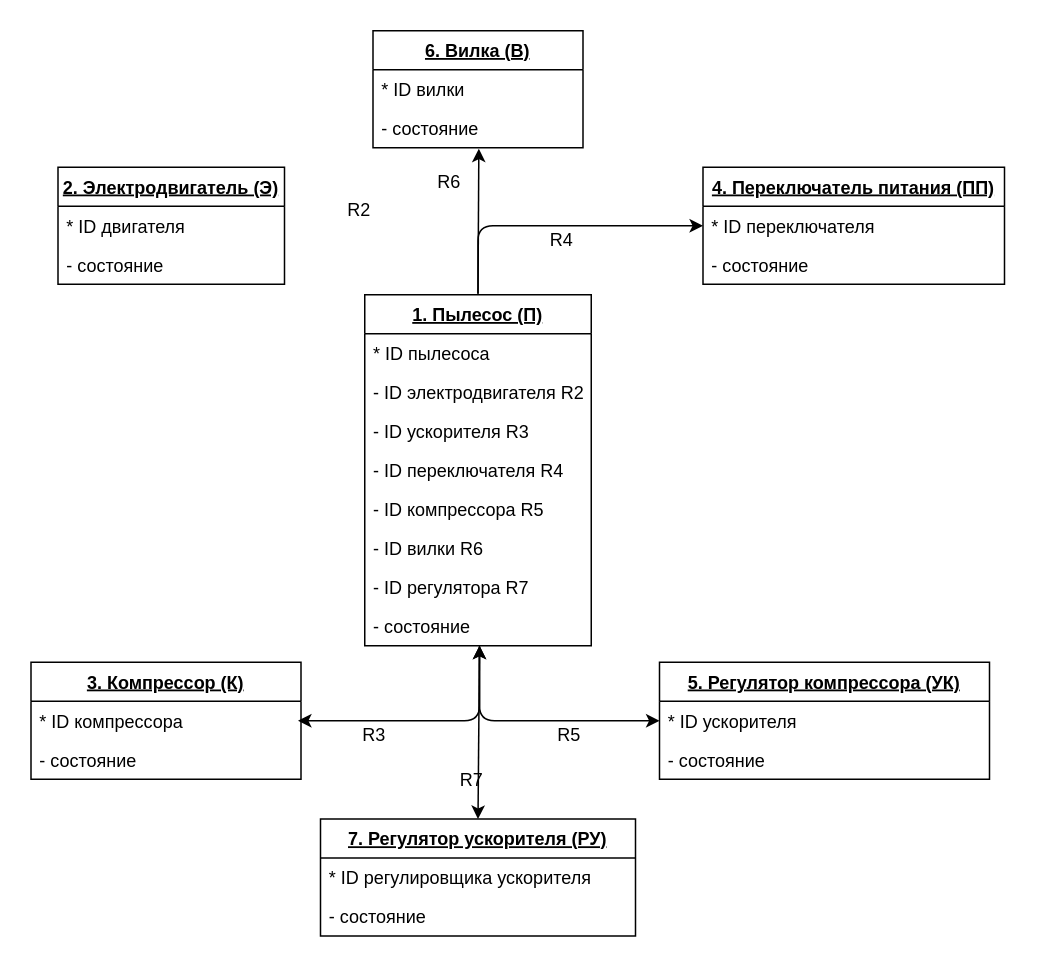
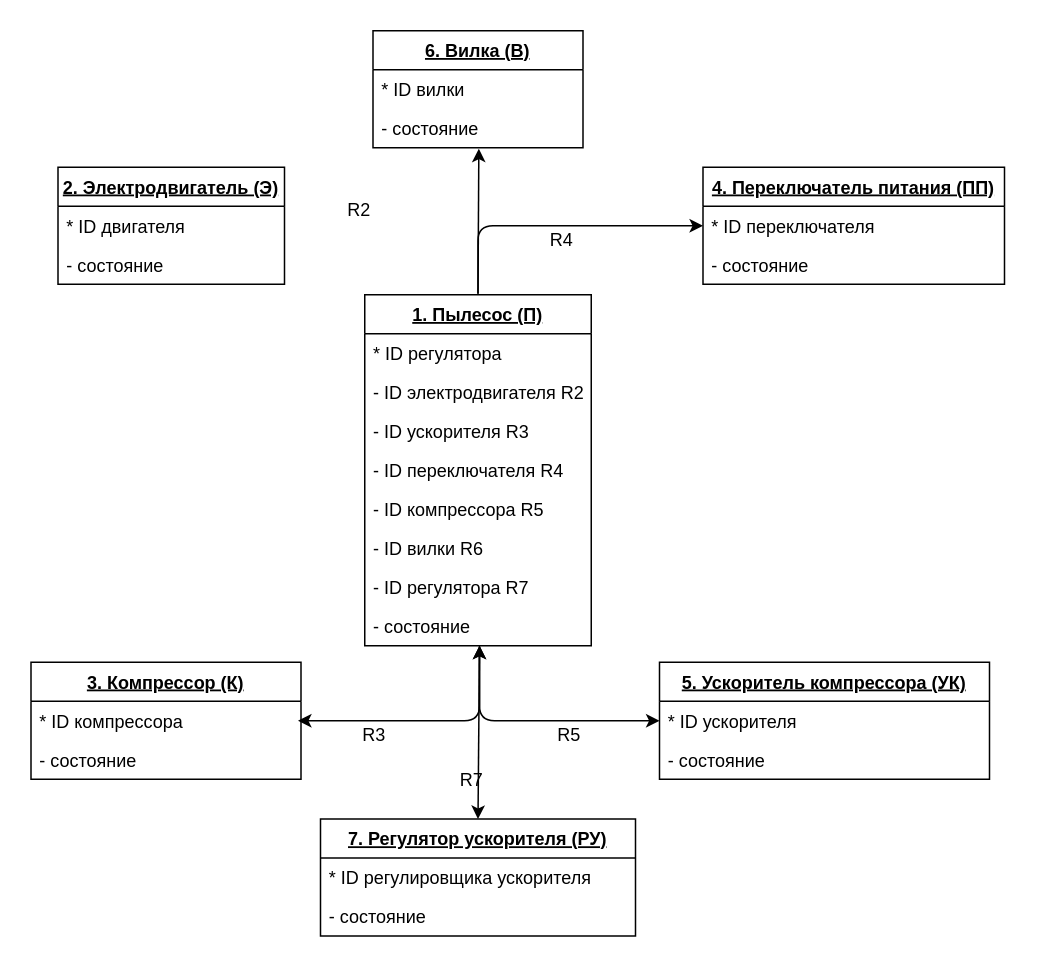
node "R6": removed
node "* ID пылесоса": label "* ID пылесоса" -> "* ID регулятора"
node "5. Регулятор компрессора (УК)": label "5. Регулятор компрессора (УК)" -> "5. Ускоритель компрессора (УК)"
